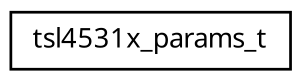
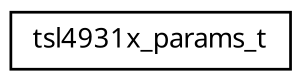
node "tsl4531x_params_t": label "tsl4531x_params_t" -> "tsl4931x_params_t"
